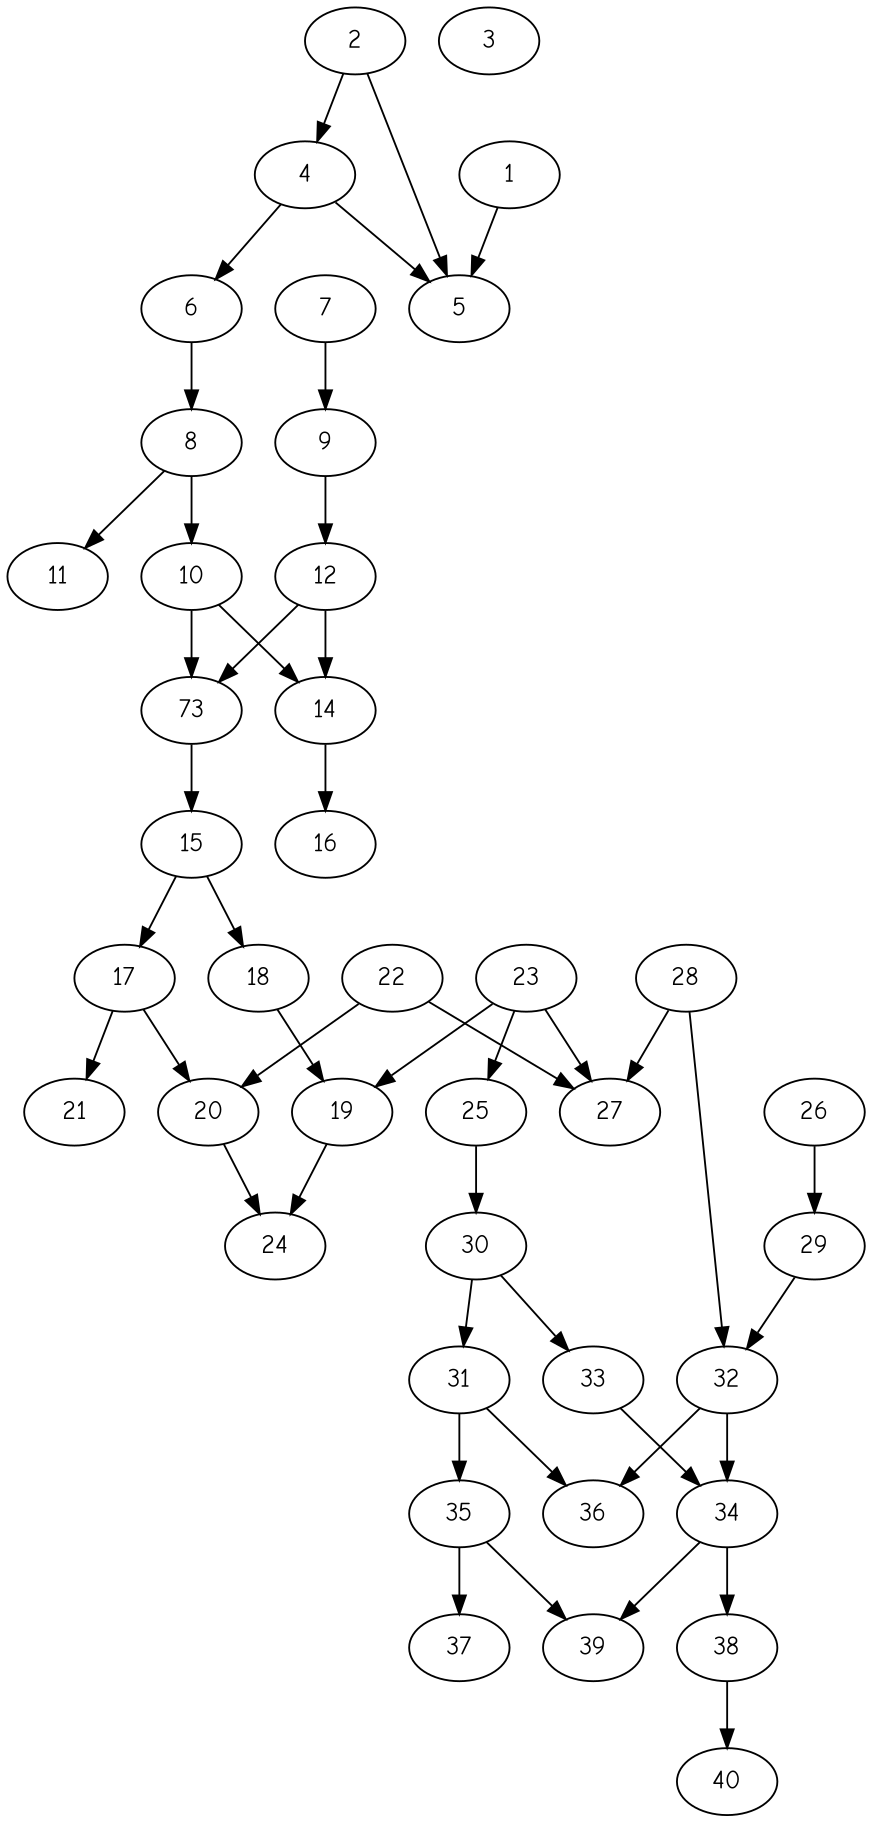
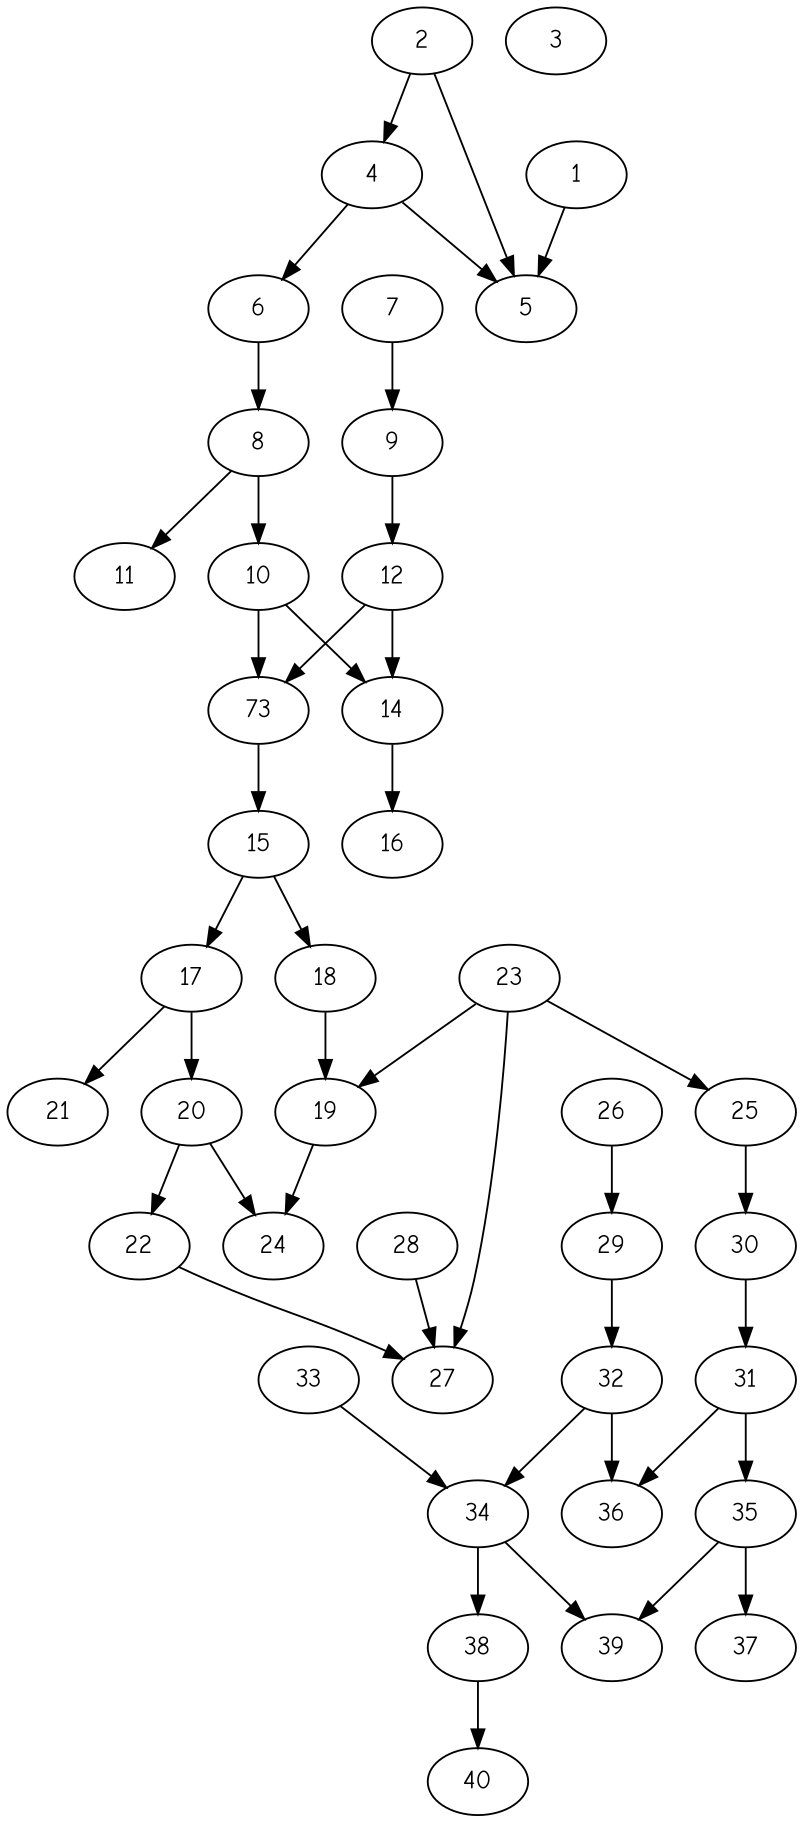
edge "22" -> "20": reversed
edge "28" -> "32": removed
edge "30" -> "33": removed
